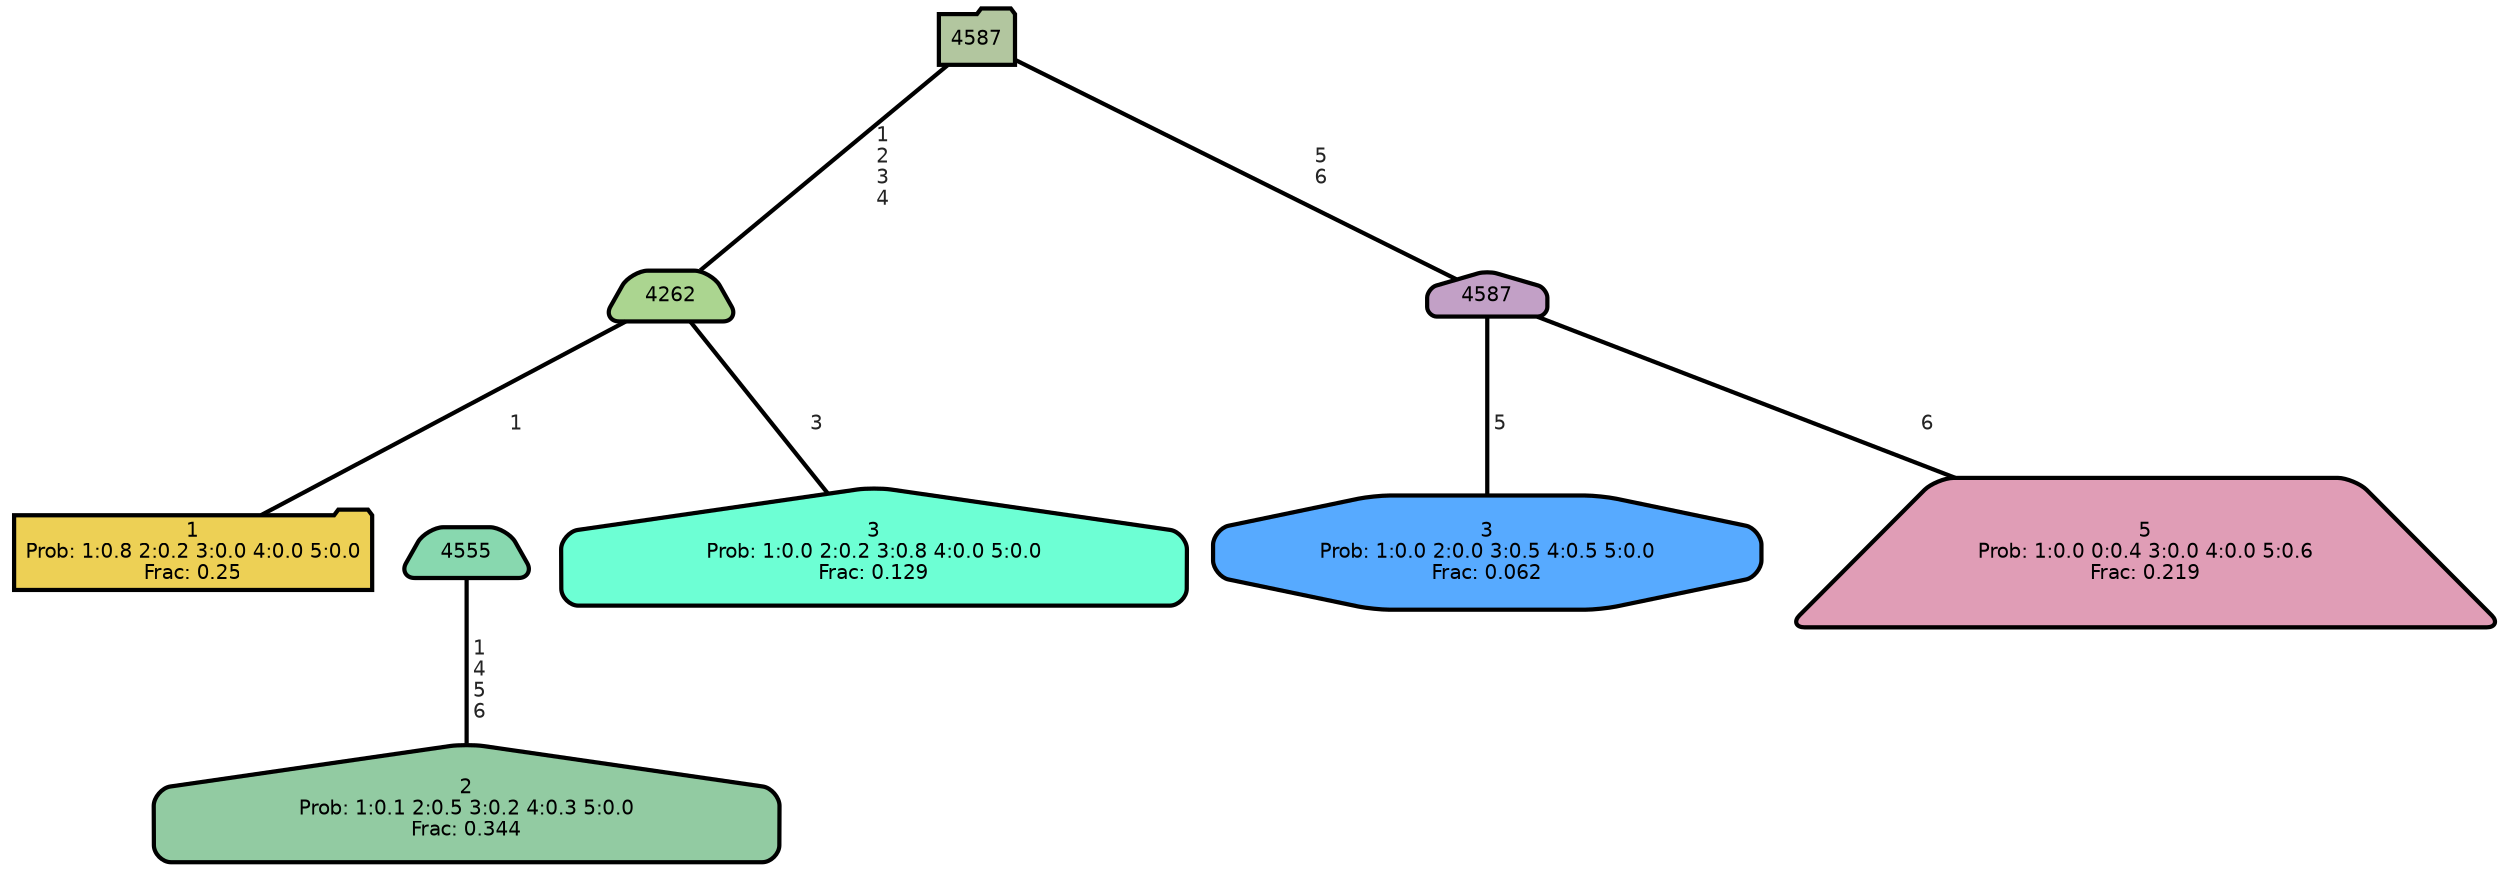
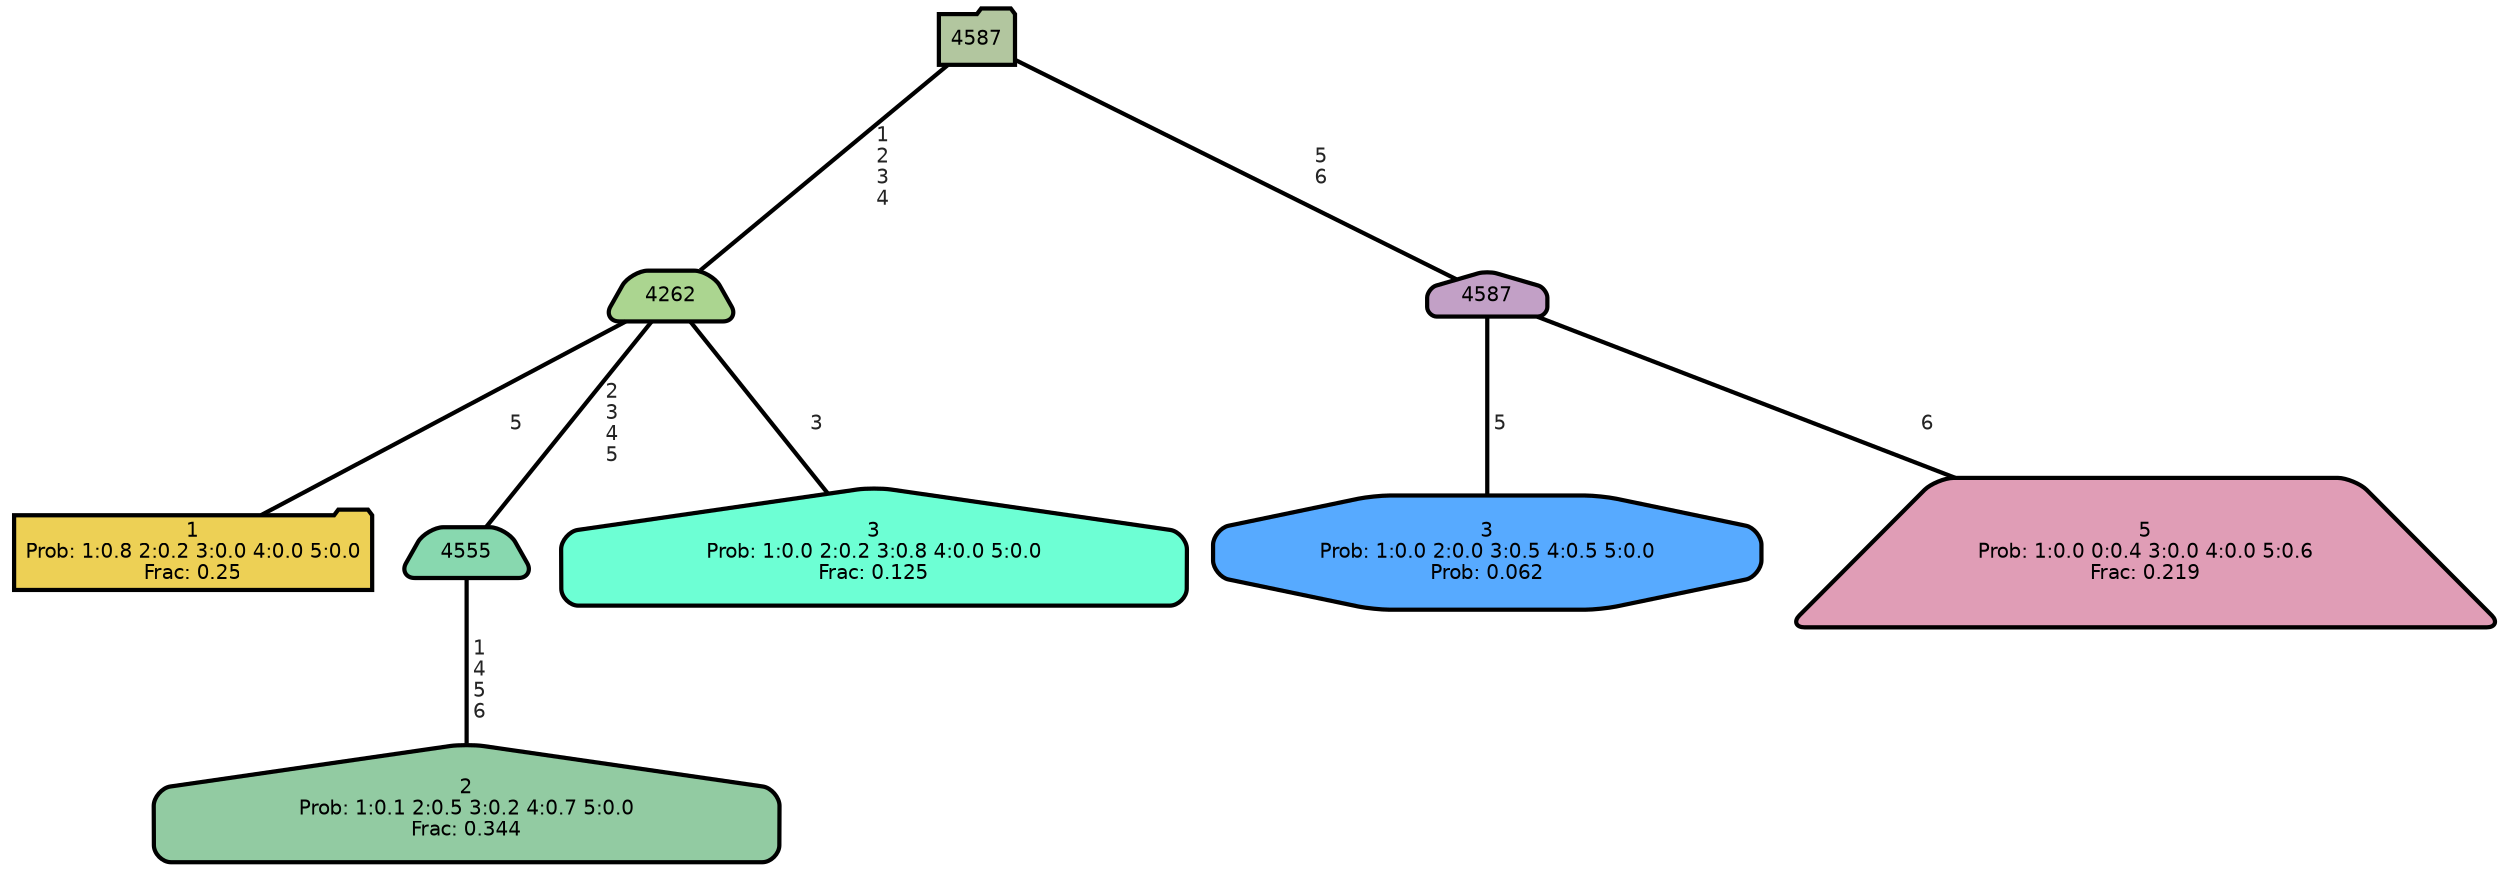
edge "4262" -- "1 Prob: 1:0.8 2:0.2 3:0.0 4:0.0 5:0.0 Frac: 0.25": label " 1" -> " 5"
edge "4262" -- "4555": added, label "2 3 4 5"
node "3 Prob: 1:0.0 2:0.2 3:0.8 4:0.0 5:0.0 Frac: 0.129": label "3 Prob: 1:0.0 2:0.2 3:0.8 4:0.0 5:0.0 Frac: 0.129" -> "3 Prob: 1:0.0 2:0.2 3:0.8 4:0.0 5:0.0 Frac: 0.125"
node "3 Prob: 1:0.0 2:0.0 3:0.5 4:0.5 5:0.0 Frac: 0.062": label "3 Prob: 1:0.0 2:0.0 3:0.5 4:0.5 5:0.0 Frac: 0.062" -> "3 Prob: 1:0.0 2:0.0 3:0.5 4:0.5 5:0.0 Prob: 0.062"
node "2 Prob: 1:0.1 2:0.5 3:0.2 4:0.3 5:0.0 Frac: 0.344": label "2 Prob: 1:0.1 2:0.5 3:0.2 4:0.3 5:0.0 Frac: 0.344" -> "2 Prob: 1:0.1 2:0.5 3:0.2 4:0.7 5:0.0 Frac: 0.344"
